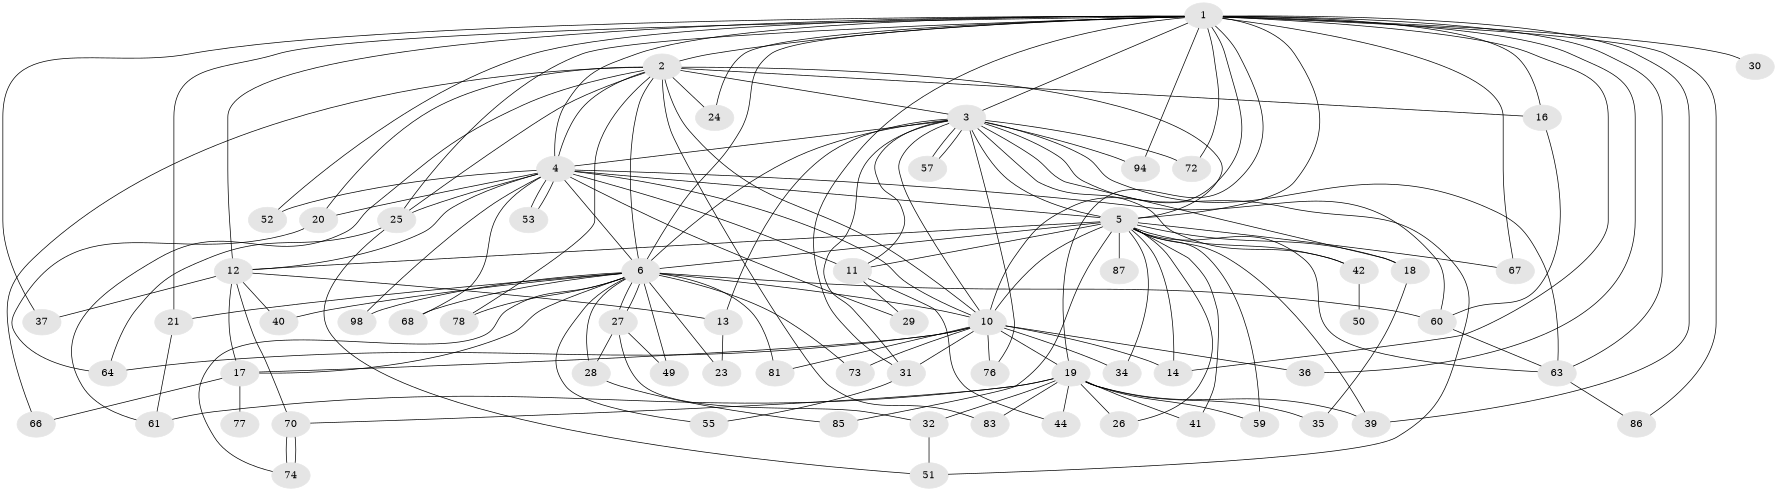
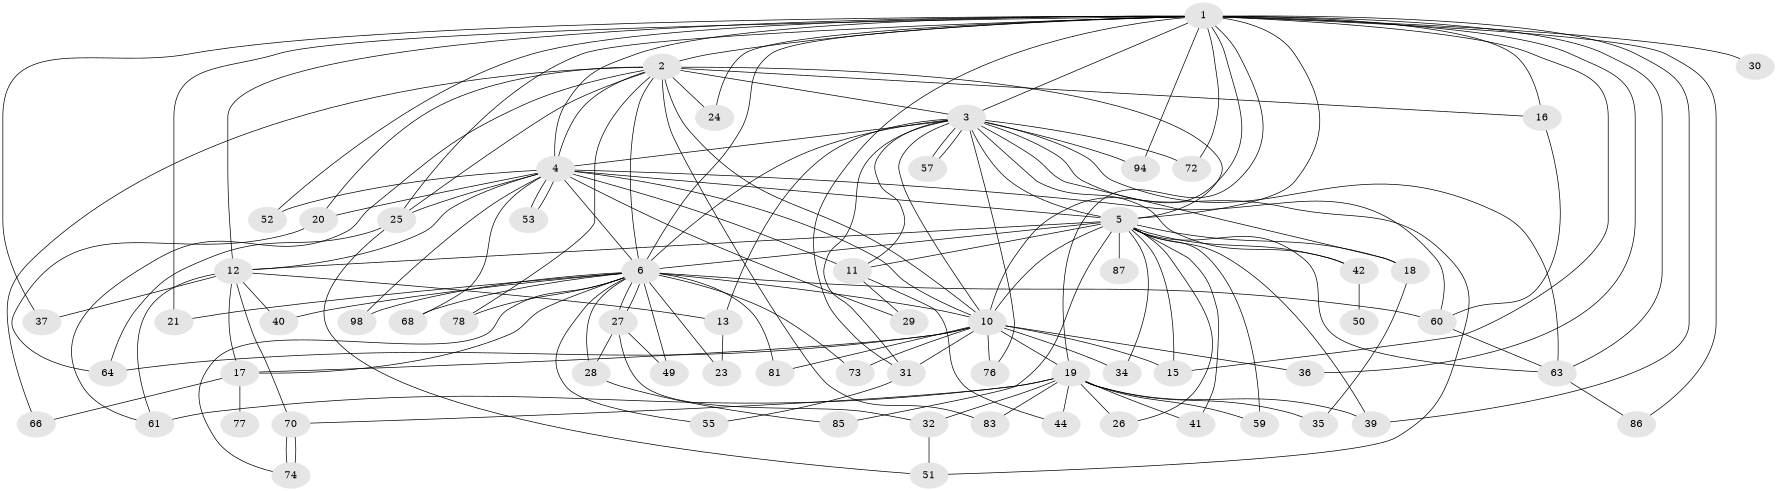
node "67": removed
edge "21" -- "61": now "12" -- "61"
node "14": label "14" -> "15"
